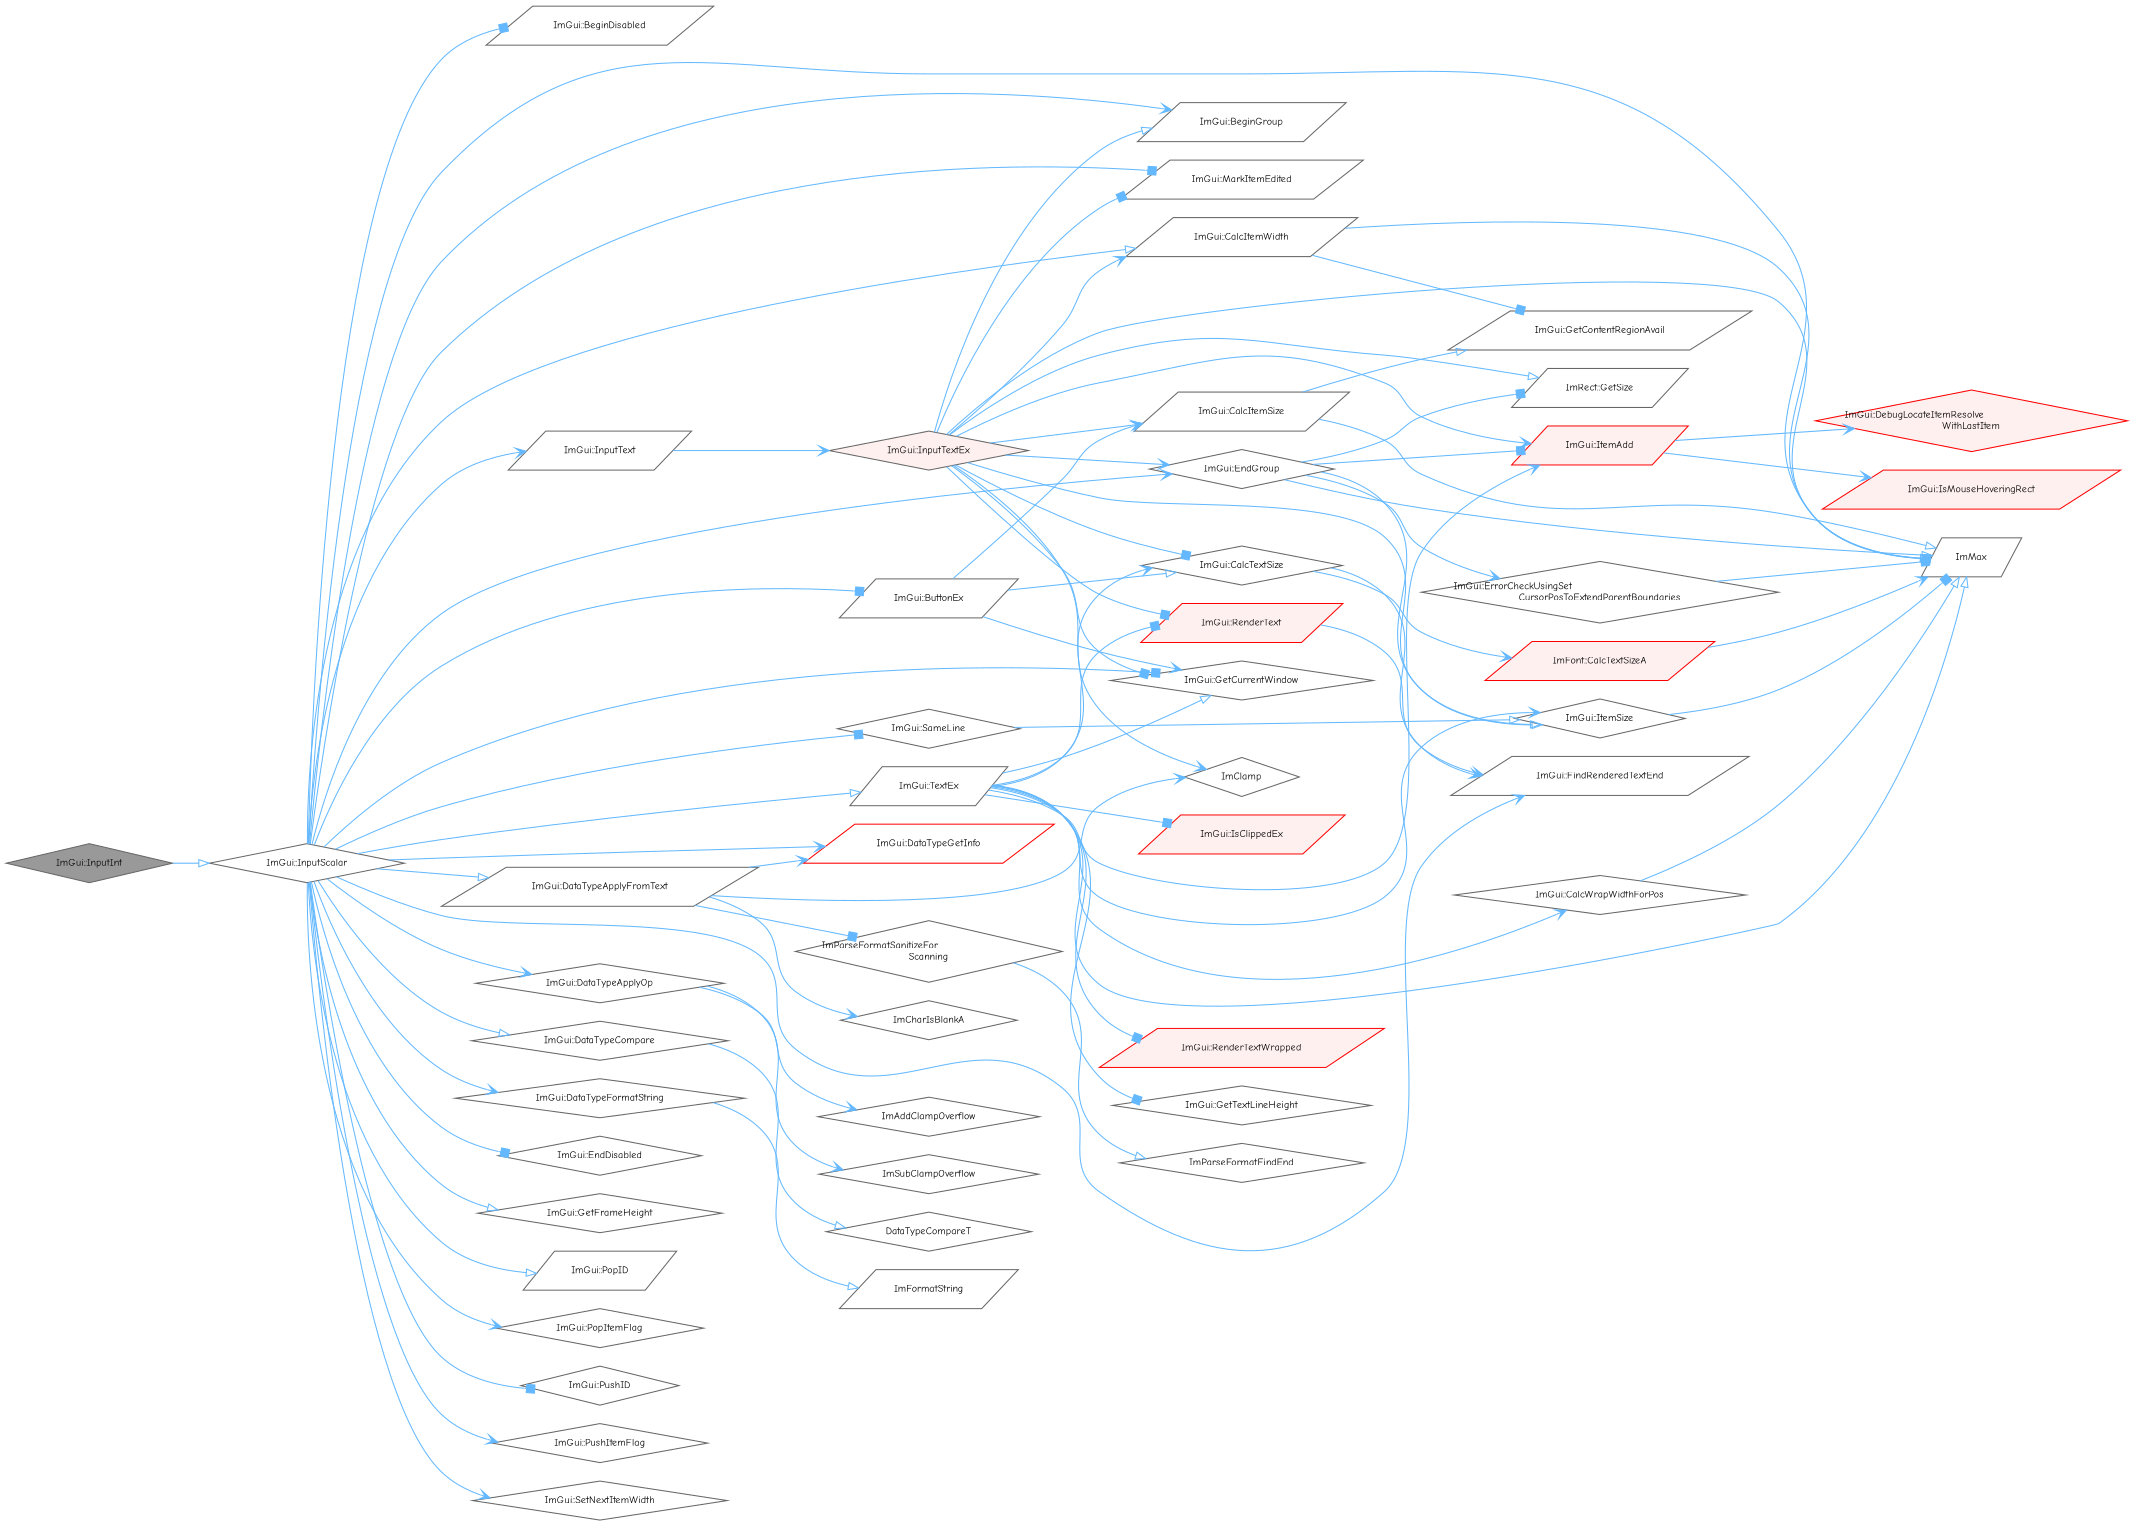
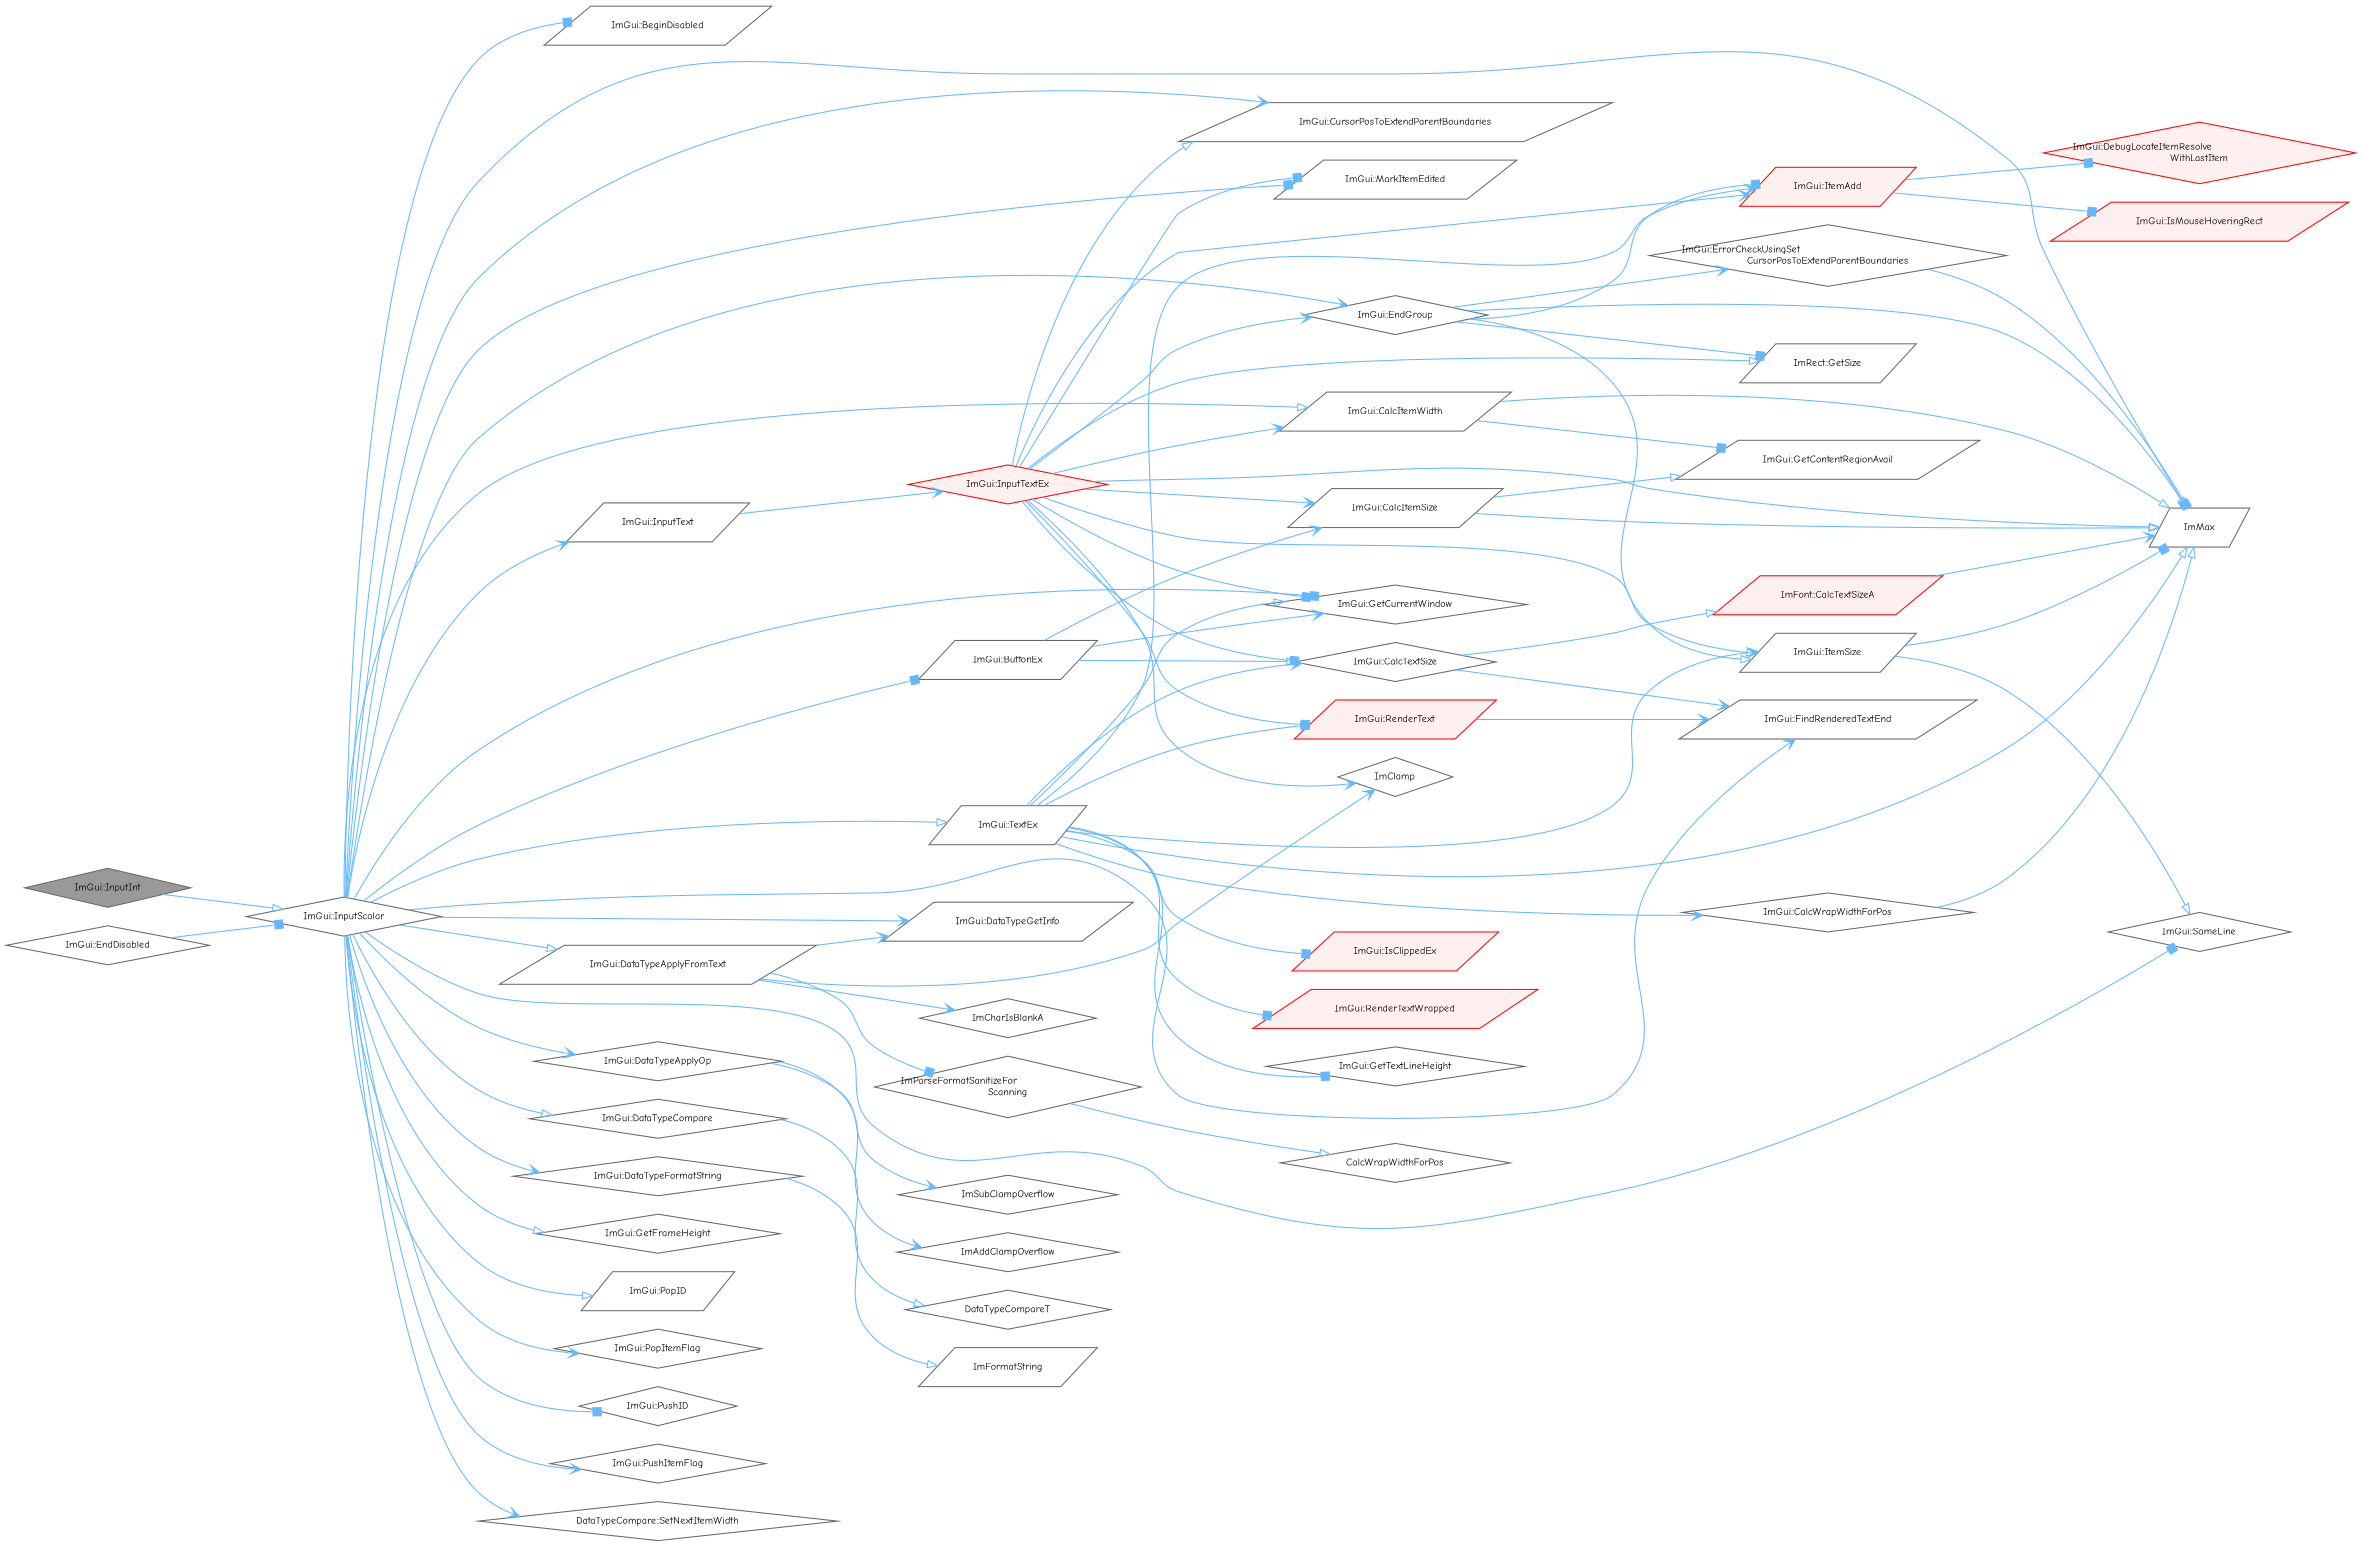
node "ImGui::BeginGroup": label "ImGui::BeginGroup" -> "ImGui::CursorPosToExtendParentBoundaries"
edge "ImGui::ItemAdd" -> "ImGui::DebugLocateItemResolve WithLastItem": arrowhead vee -> box
node "ImGui::InputTextEx": color grey40 -> red
edge "ImGui::ItemAdd" -> "ImGui::IsMouseHoveringRect": arrowhead vee -> box
edge "ImGui::CalcTextSize" -> "ImFont::CalcTextSizeA": arrowhead vee -> onormal
node "ImGui::ItemSize": shape diamond -> parallelogram
edge "ImGui::SameLine" -> "ImGui::ItemSize": reversed
node "ImGui::DataTypeGetInfo": color red -> grey40
edge "ImGui::InputScalar" -> "ImGui::EndDisabled": reversed
node "ImParseFormatFindEnd": label "ImParseFormatFindEnd" -> "CalcWrapWidthForPos"
node "ImGui::SetNextItemWidth": label "ImGui::SetNextItemWidth" -> "DataTypeCompare::SetNextItemWidth"
